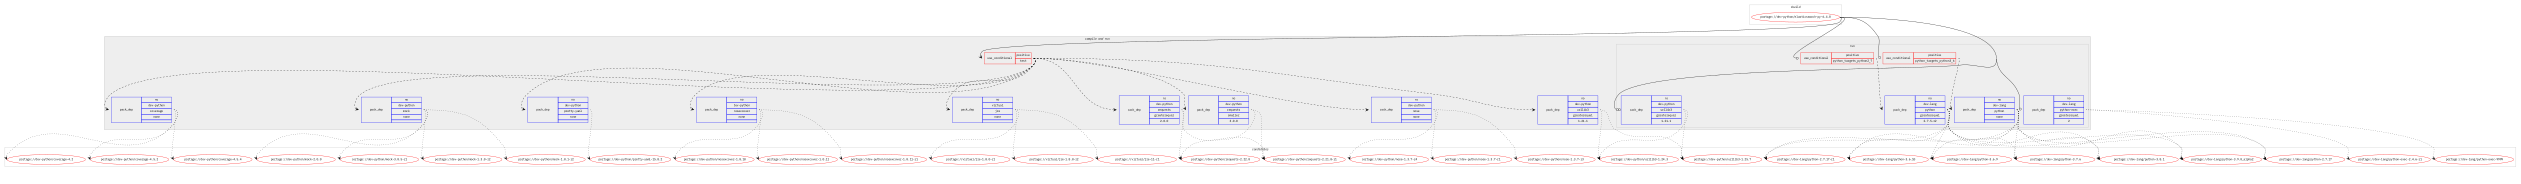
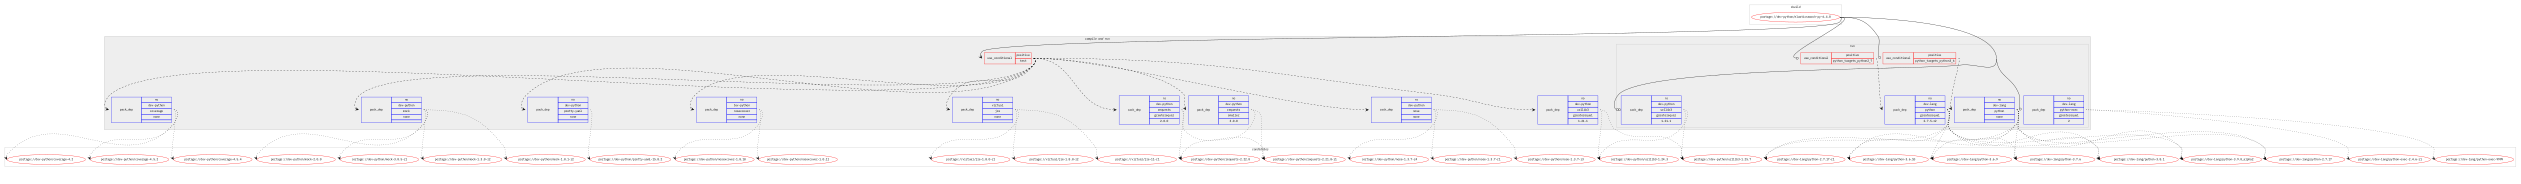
node "portage://dev-python/nosexcover-1.0.11-r1": removed
